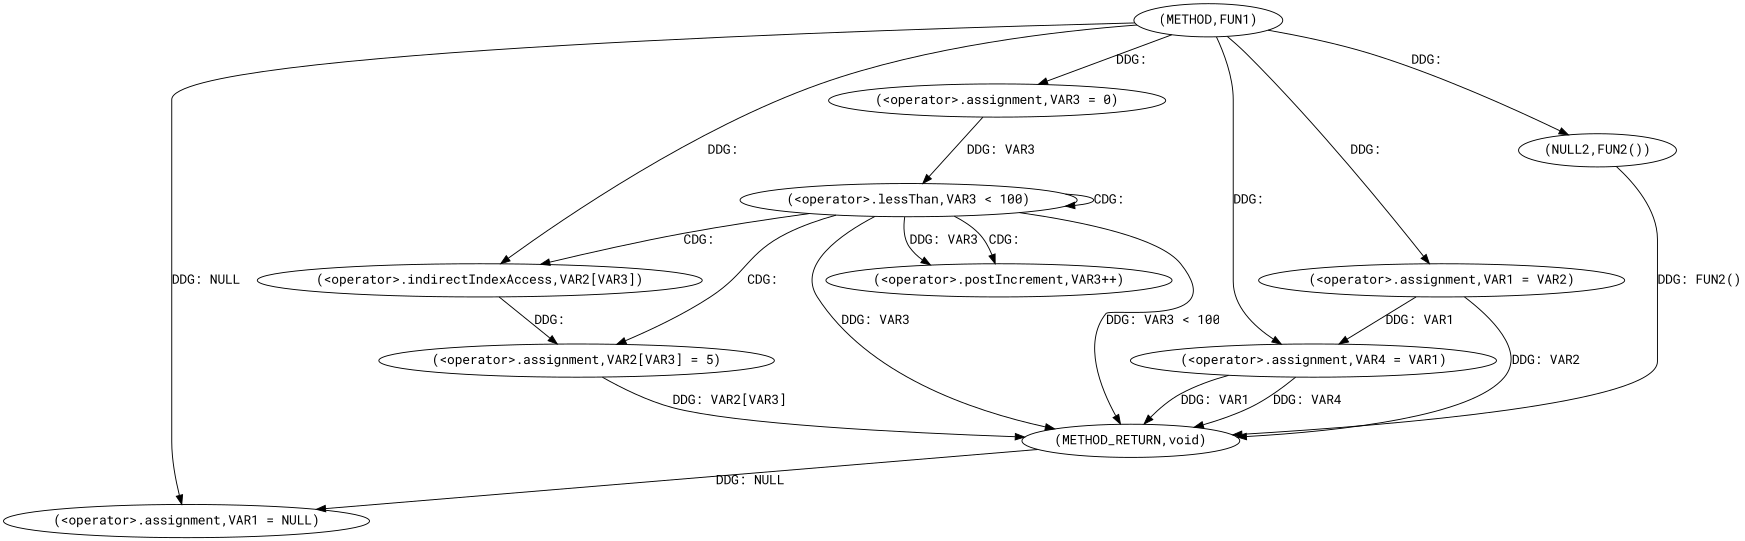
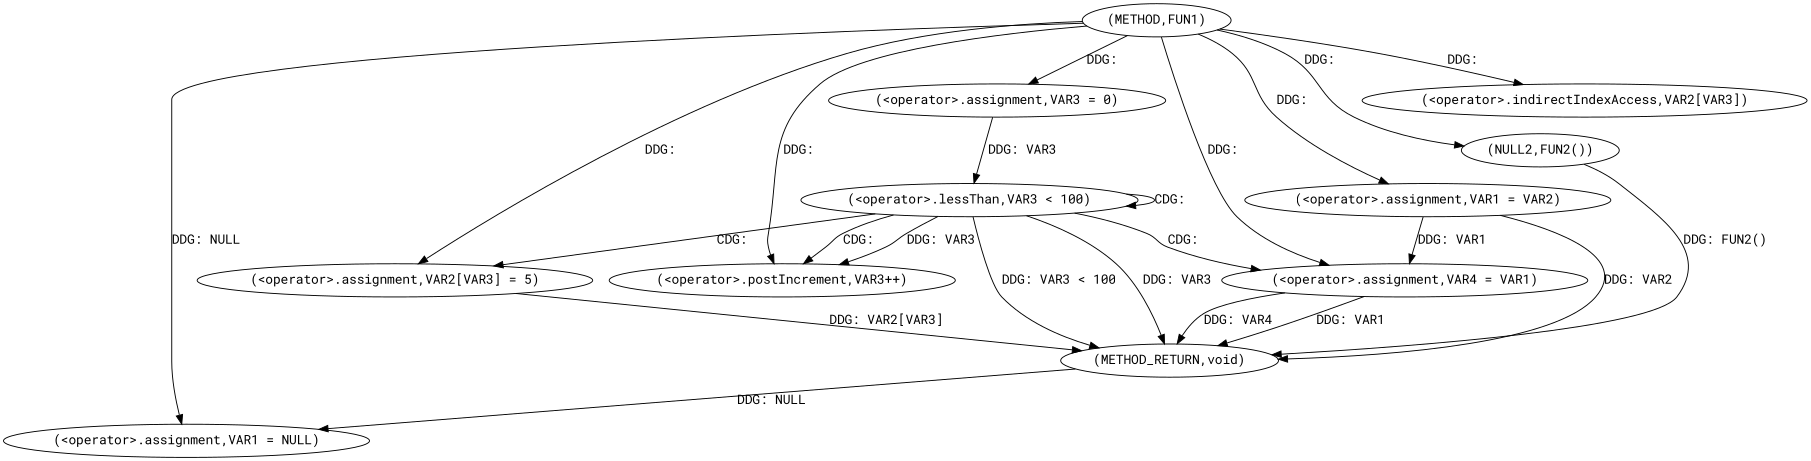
edge "(METHOD,FUN1)" -> "(<operator>.postIncrement,VAR3++)": added, label "DDG:"
edge "(<operator>.lessThan,VAR3 < 100)" -> "(<operator>.indirectIndexAccess,VAR2[VAR3])": now "(<operator>.lessThan,VAR3 < 100)" -> "(<operator>.assignment,VAR4 = VAR1)"
edge "(<operator>.indirectIndexAccess,VAR2[VAR3])" -> "(<operator>.assignment,VAR2[VAR3] = 5)": now "(METHOD,FUN1)" -> "(<operator>.assignment,VAR2[VAR3] = 5)"
